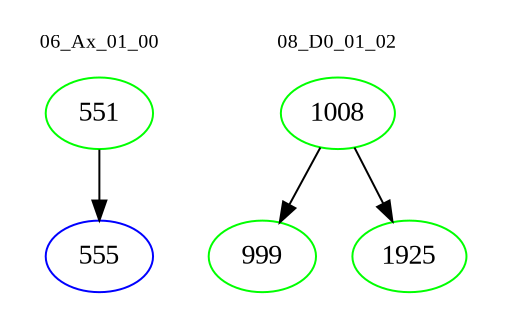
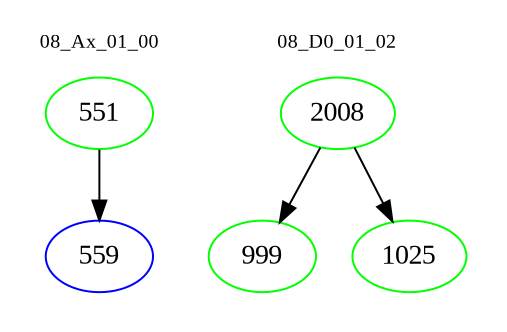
cluster "06_Ax_01_00": label "06_Ax_01_00" -> "08_Ax_01_00"
node "1008": label "1008" -> "2008"
node "555": label "555" -> "559"
node "1925": label "1925" -> "1025"
